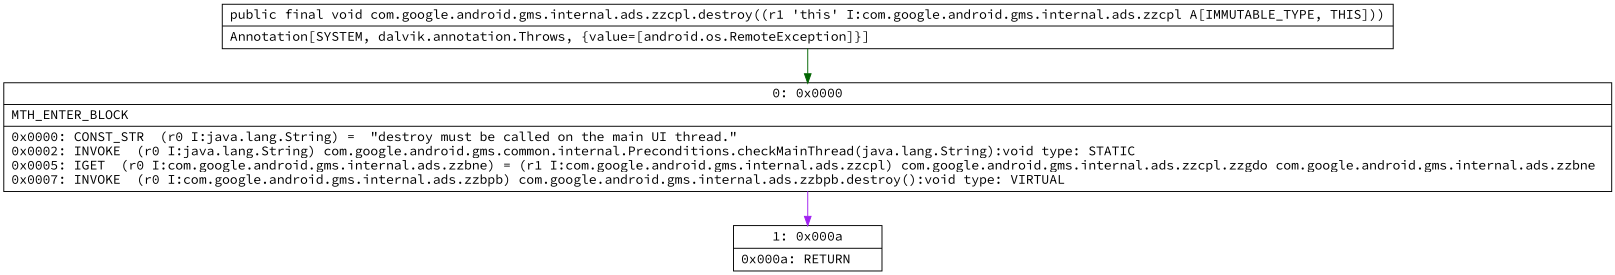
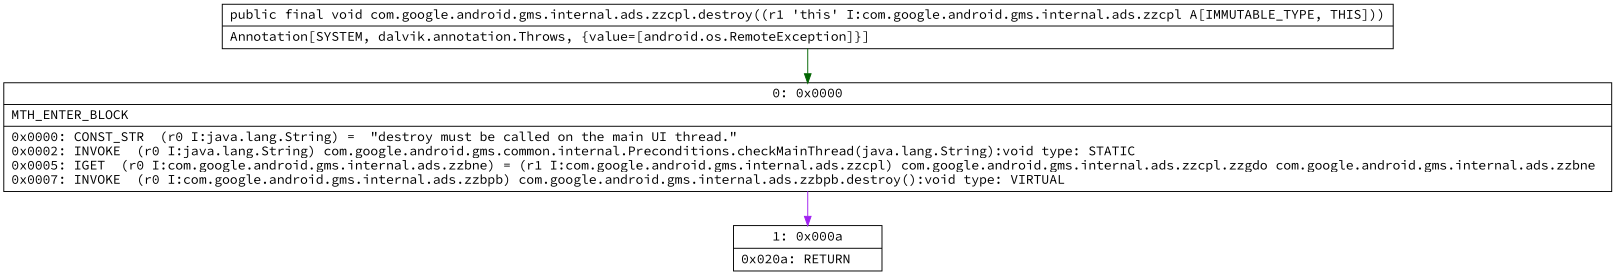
node "1: 0x000a": text "0x000a: RETURN" -> "0x020a: RETURN"
